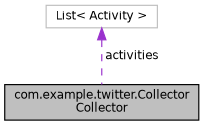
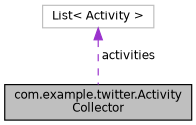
node "com.example.twitter.Collector Collector": label "com.example.twitter.Collector Collector" -> "com.example.twitter.Activity Collector"
